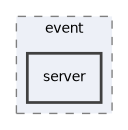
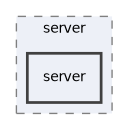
cluster "event": label "event" -> "server"
